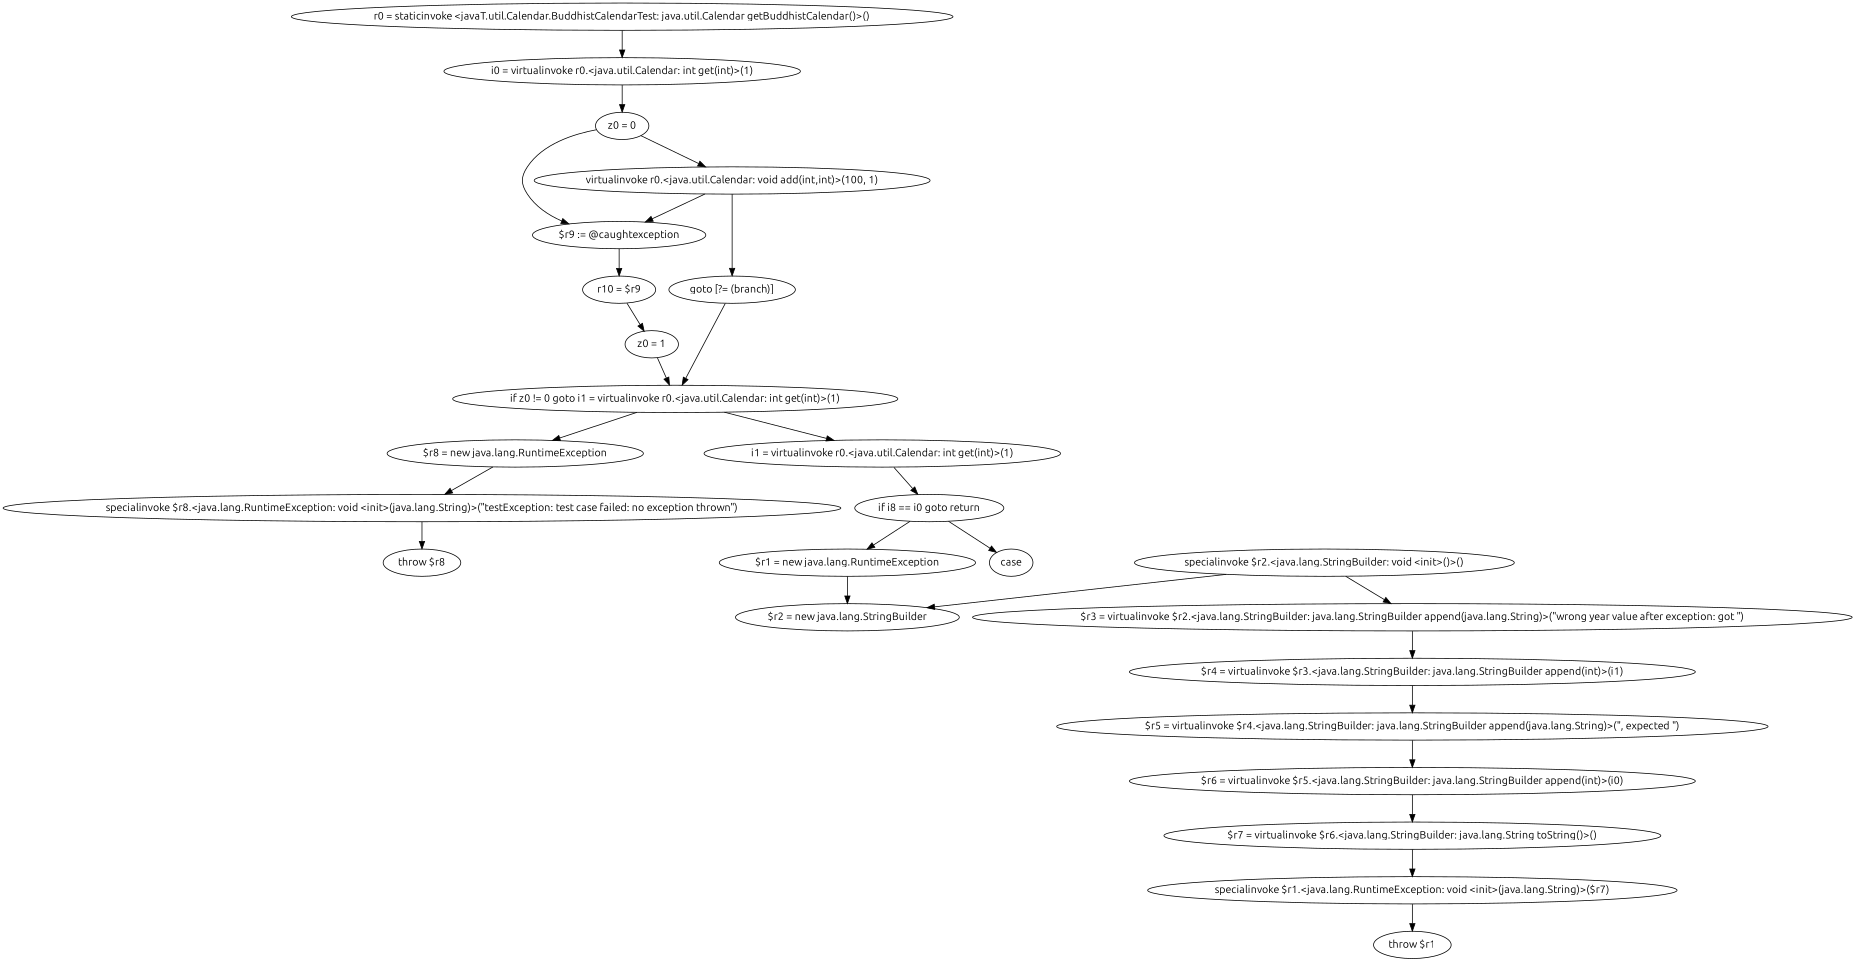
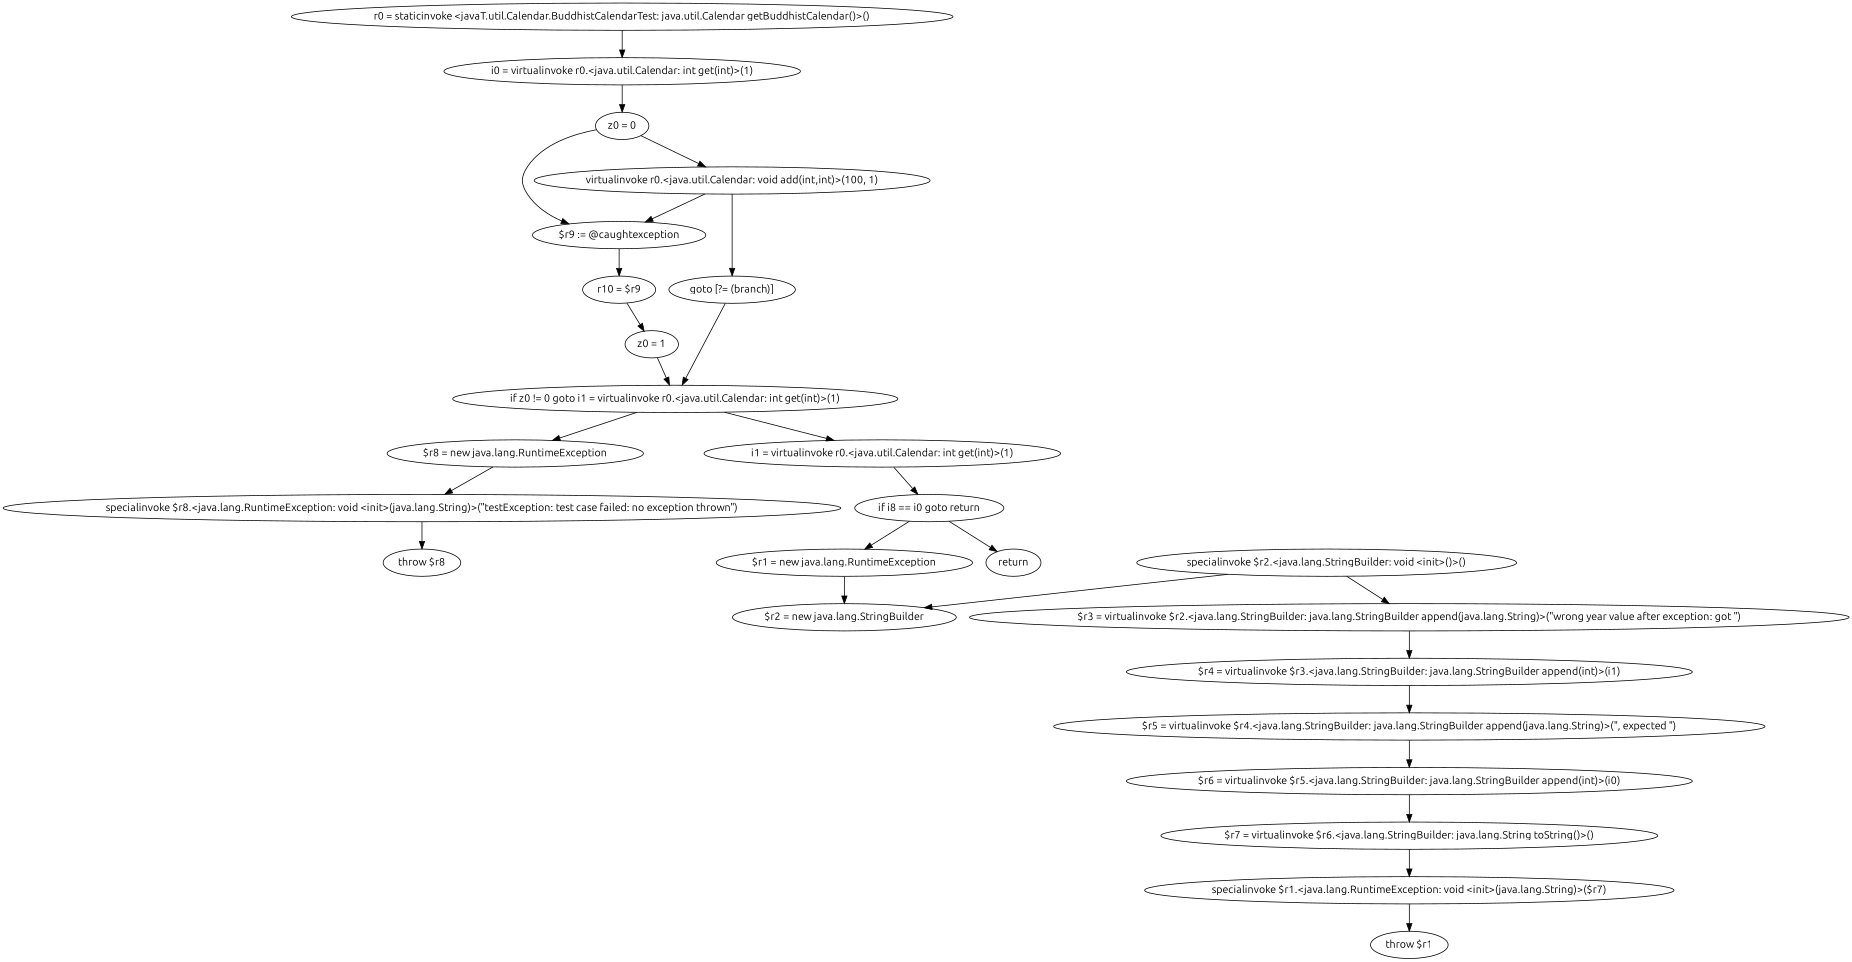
node "case": label "case" -> "return"
